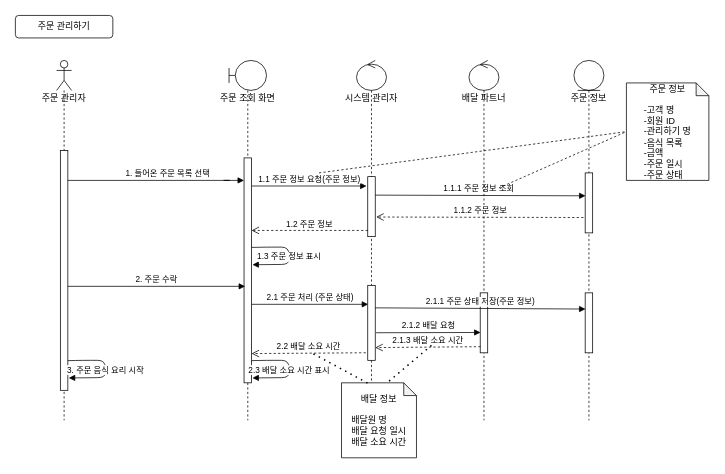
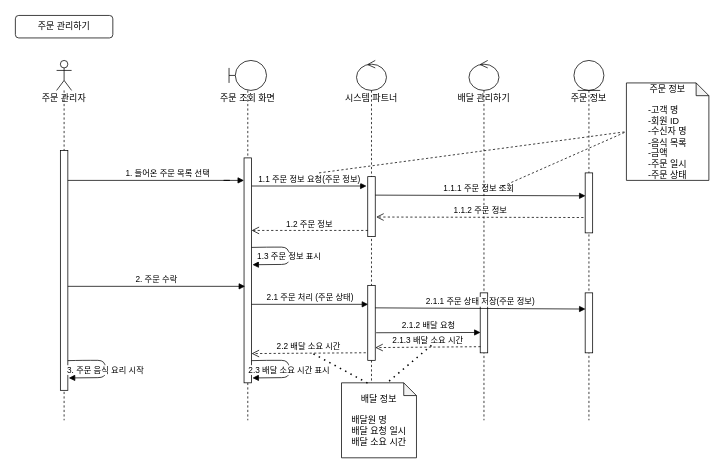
node "시스템 관리자": label "시스템 관리자" -> "시스템 파트너"
node "배달 파트너": label "배달 파트너" -> "배달 관리하기"
node "주문 정보 -고객 명 -회원 ID -관리하기 명 -음식 목록 -금액 -주문 일시 -주문 상태": label "주문 정보 -고객 명 -회원 ID -관리하기 명 -음식 목록 -금액 -주문 일시 -주문 상태" -> "주문 정보 -고객 명 -회원 ID -수신자 명 -음식 목록 -금액 -주문 일시 -주문 상태"
